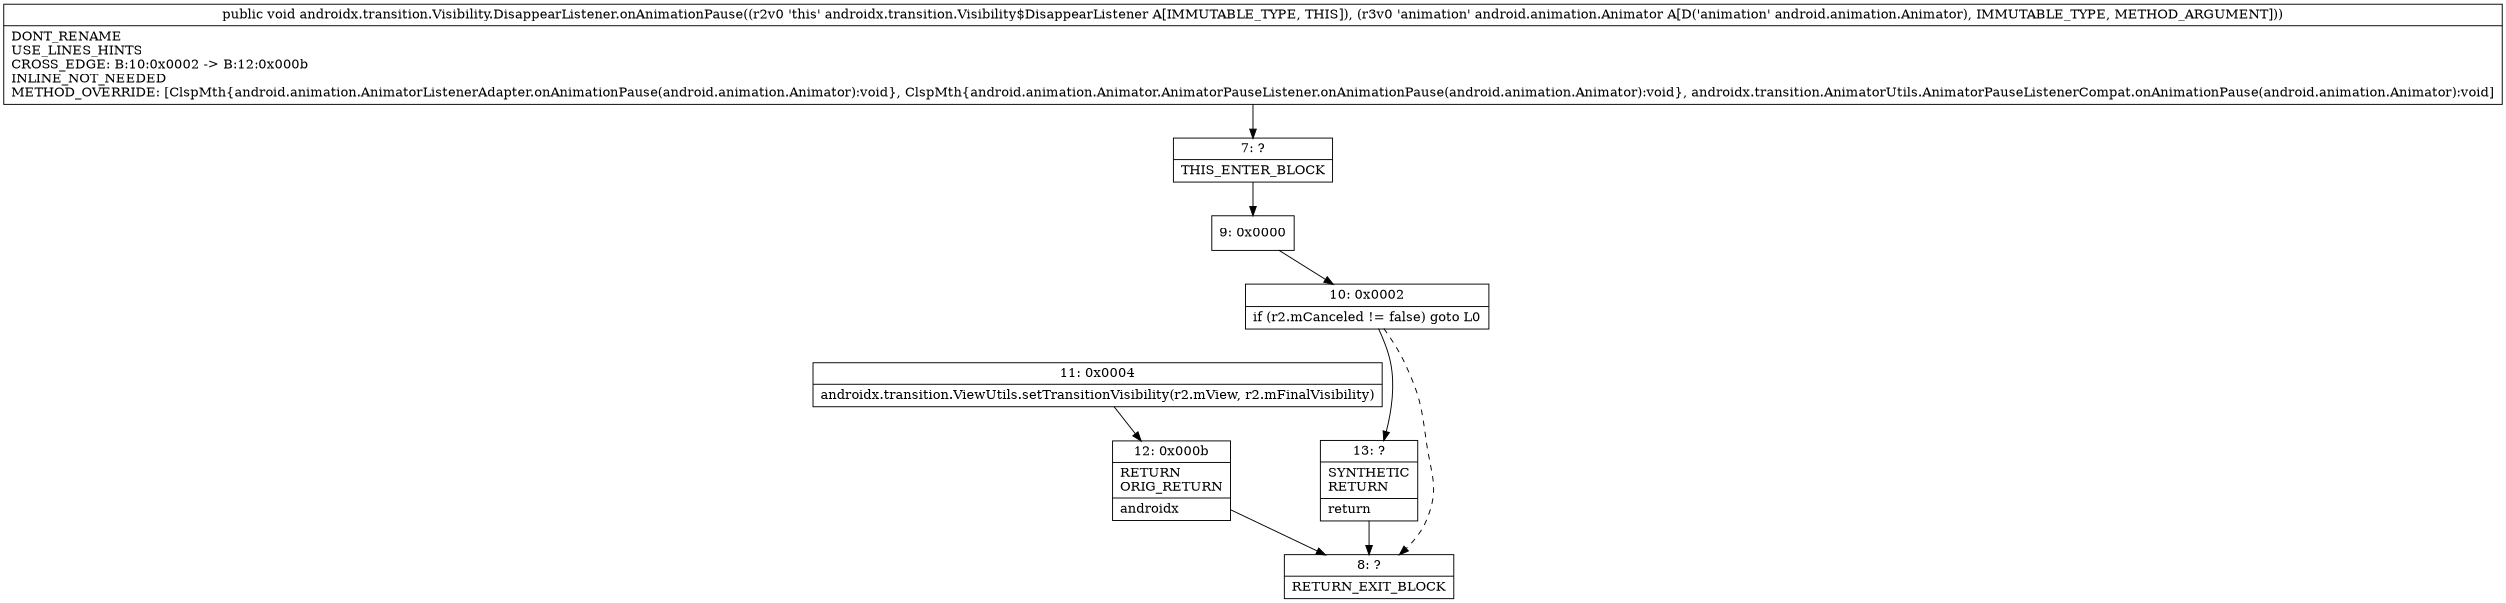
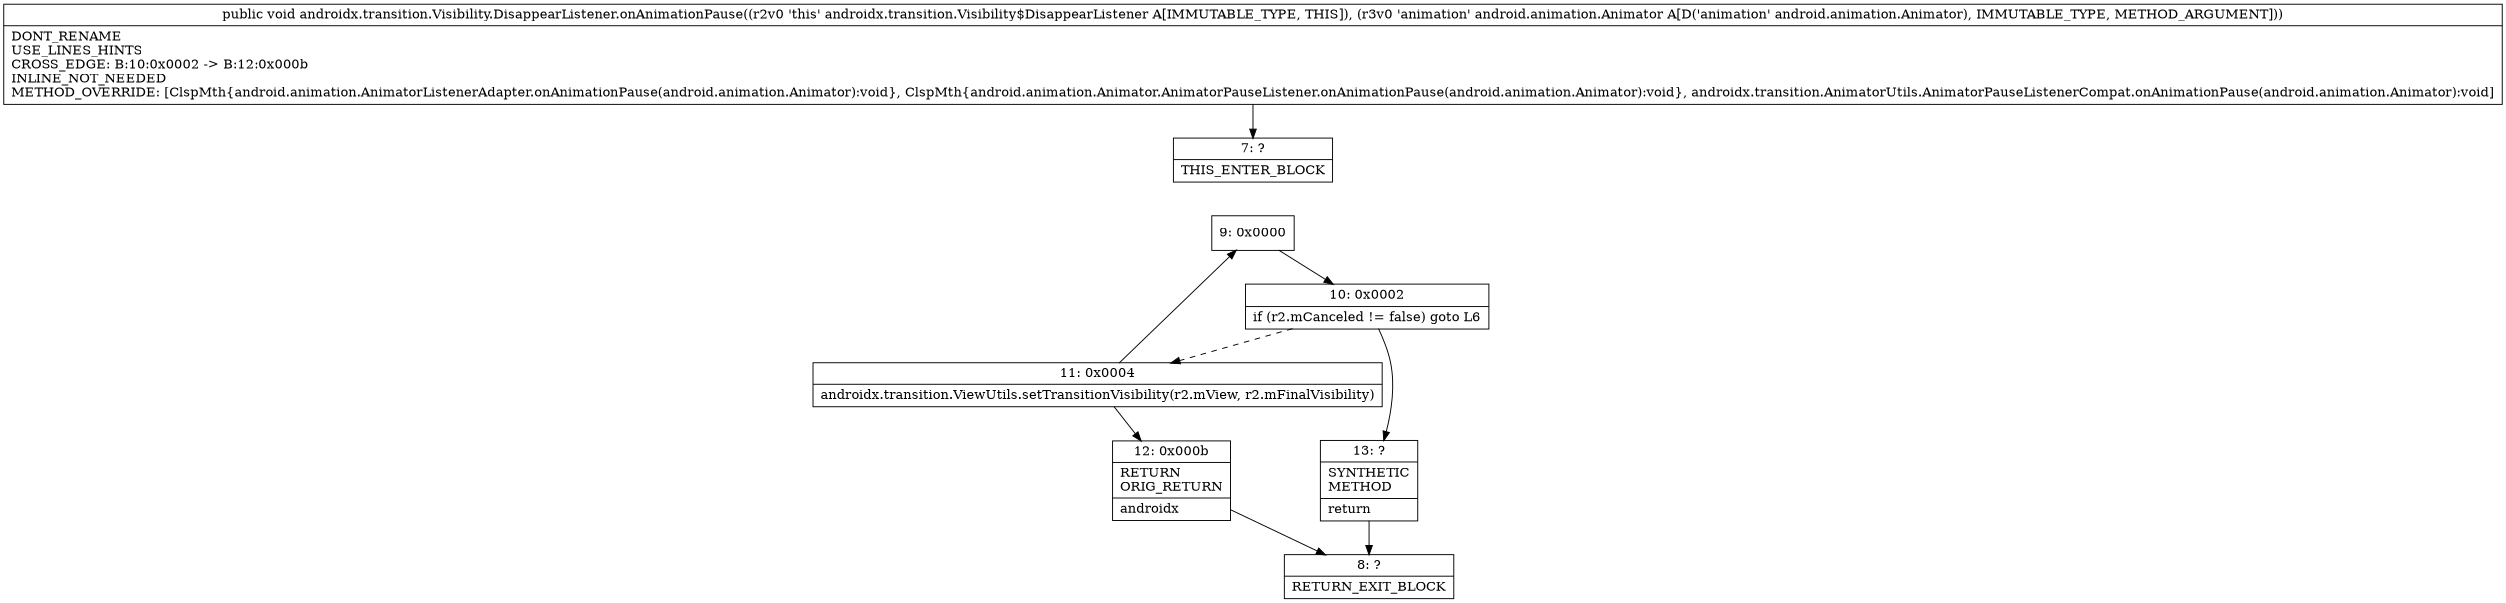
edge "7: ?" -> "9: 0x0000": now "11: 0x0004" -> "9: 0x0000"
node "10: 0x0002": text "if (r2.mCanceled != false) goto L0" -> "if (r2.mCanceled != false) goto L6"
edge "10: 0x0002" -> "8: ?": now "10: 0x0002" -> "11: 0x0004"
node "13: ?": text "RETURN" -> "METHOD"
